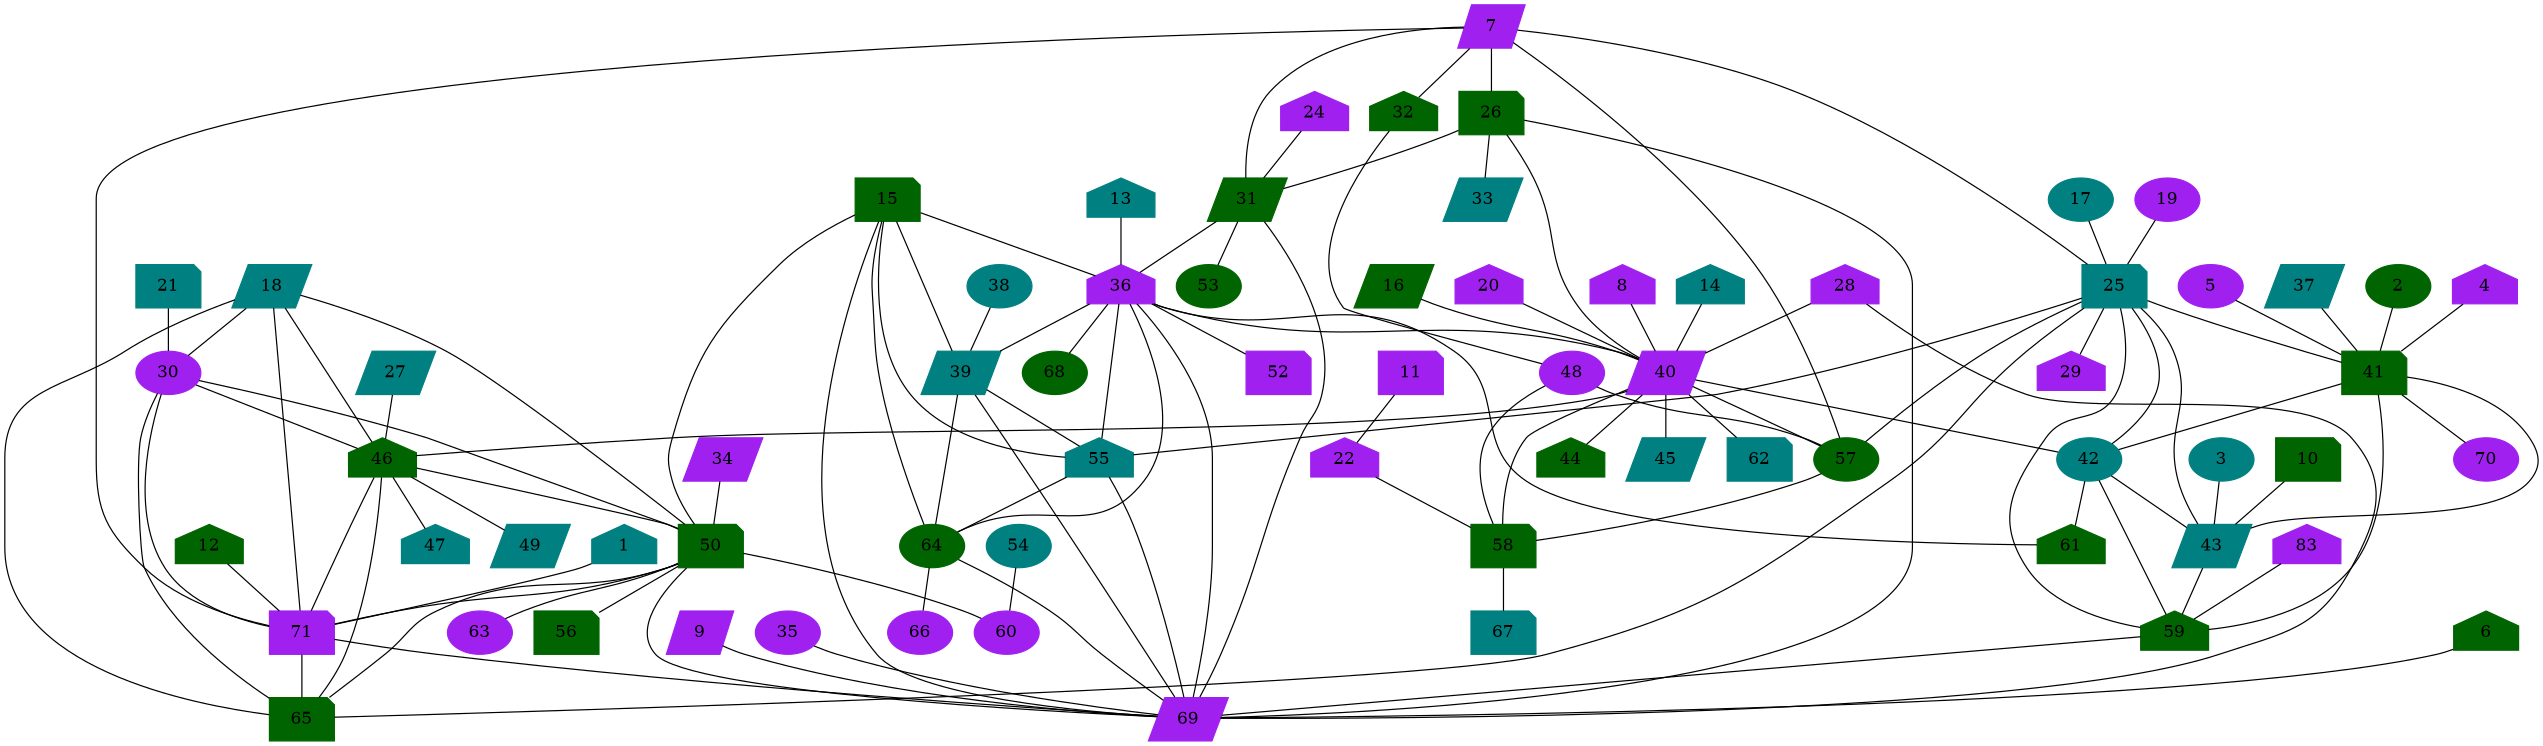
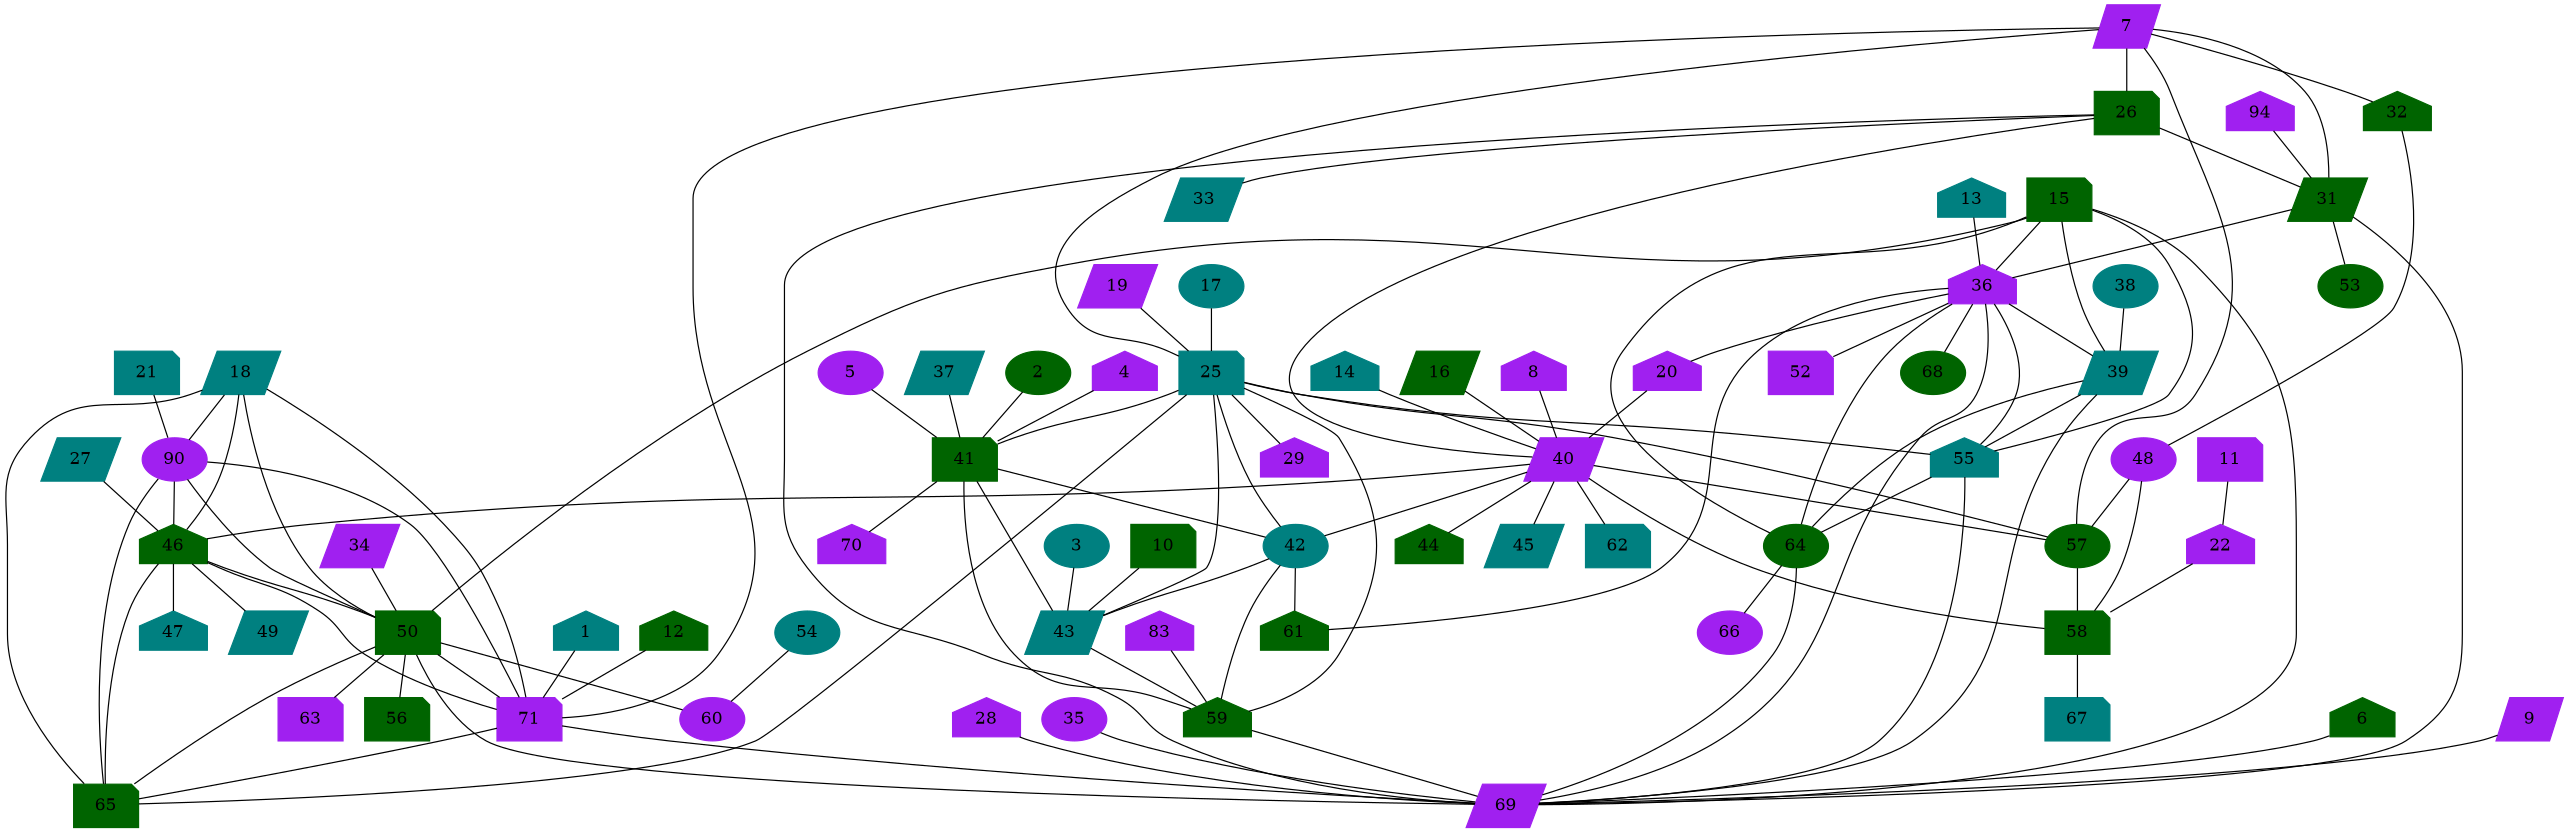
node "24": label "24" -> "94"
node "19": shape ellipse -> parallelogram
edge "28" -- "40": removed
edge "36" -- "40": now "36" -- "20"
node "30": label "30" -> "90"
node "70": shape ellipse -> house
node "63": shape ellipse -> note
